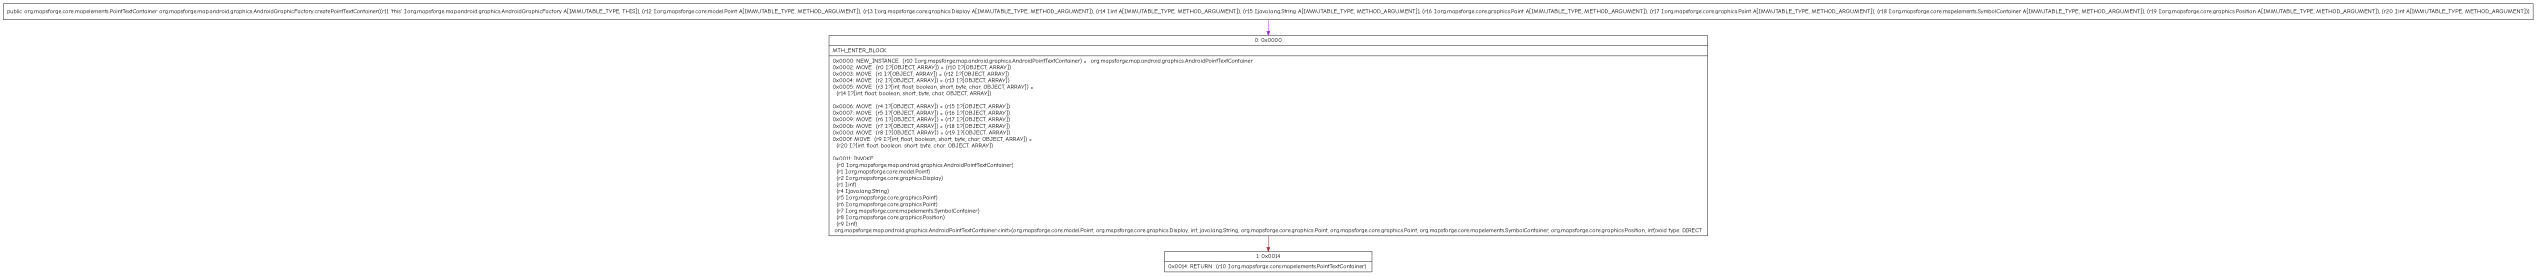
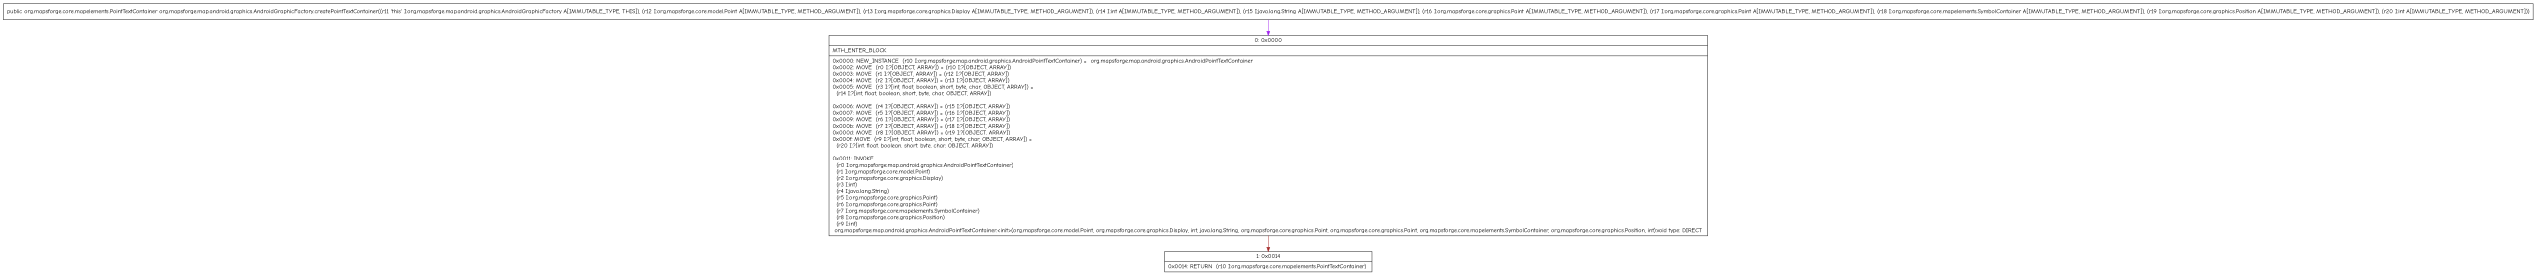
node "0: 0x0000": text "(r1 I:int)" -> "(r3 I:int)"
